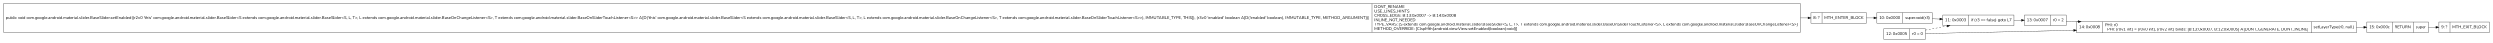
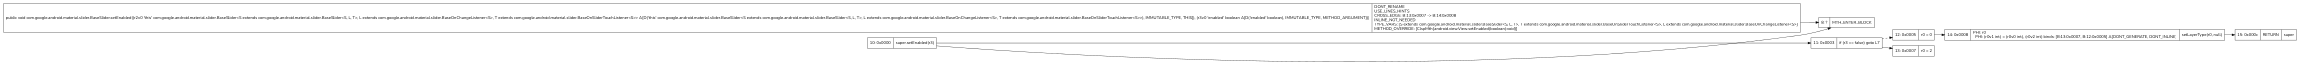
edge "8: ?" -> "10: 0x0000": reversed
node "10: 0x0000": text "super.void(r3)" -> "super.setEnabled(r3)"
edge "13: 0x0007" -> "14: 0x0008": removed
node "9: ?": removed
edge "12: 0x0005" -> "11: 0x0003": reversed
